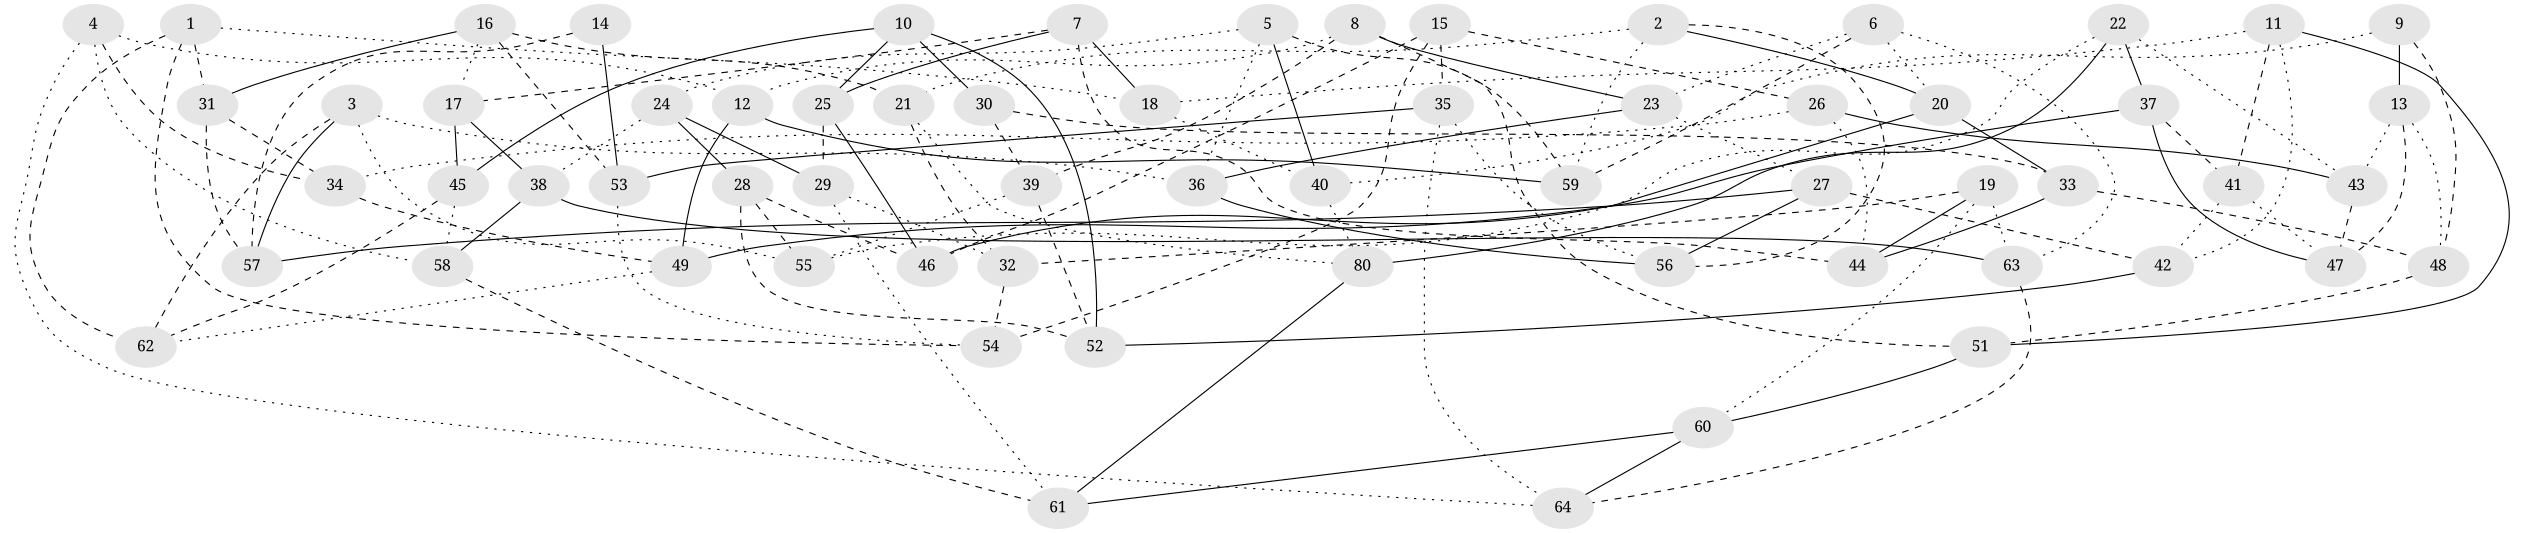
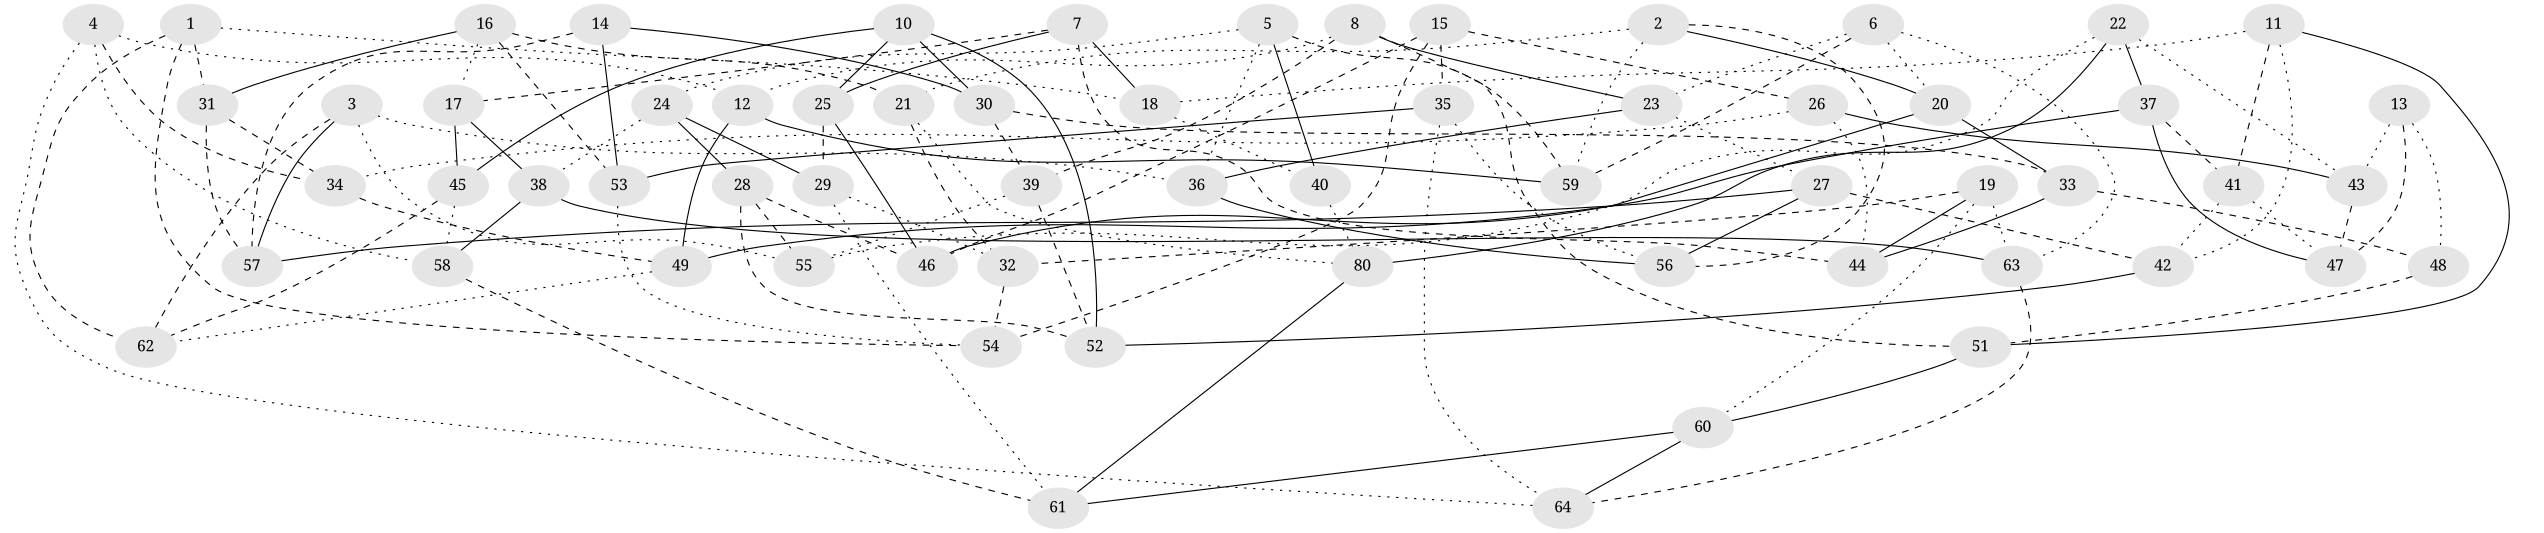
node "9": removed
edge "14" -- "30": added
